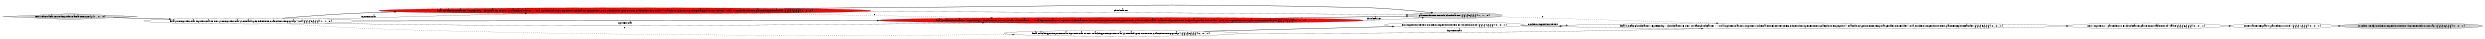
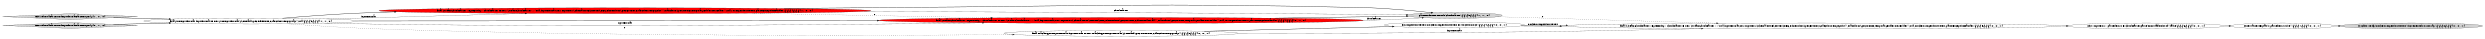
node "testWithNullParserAndInputformatParseProperly['0', '1', '0']": added
